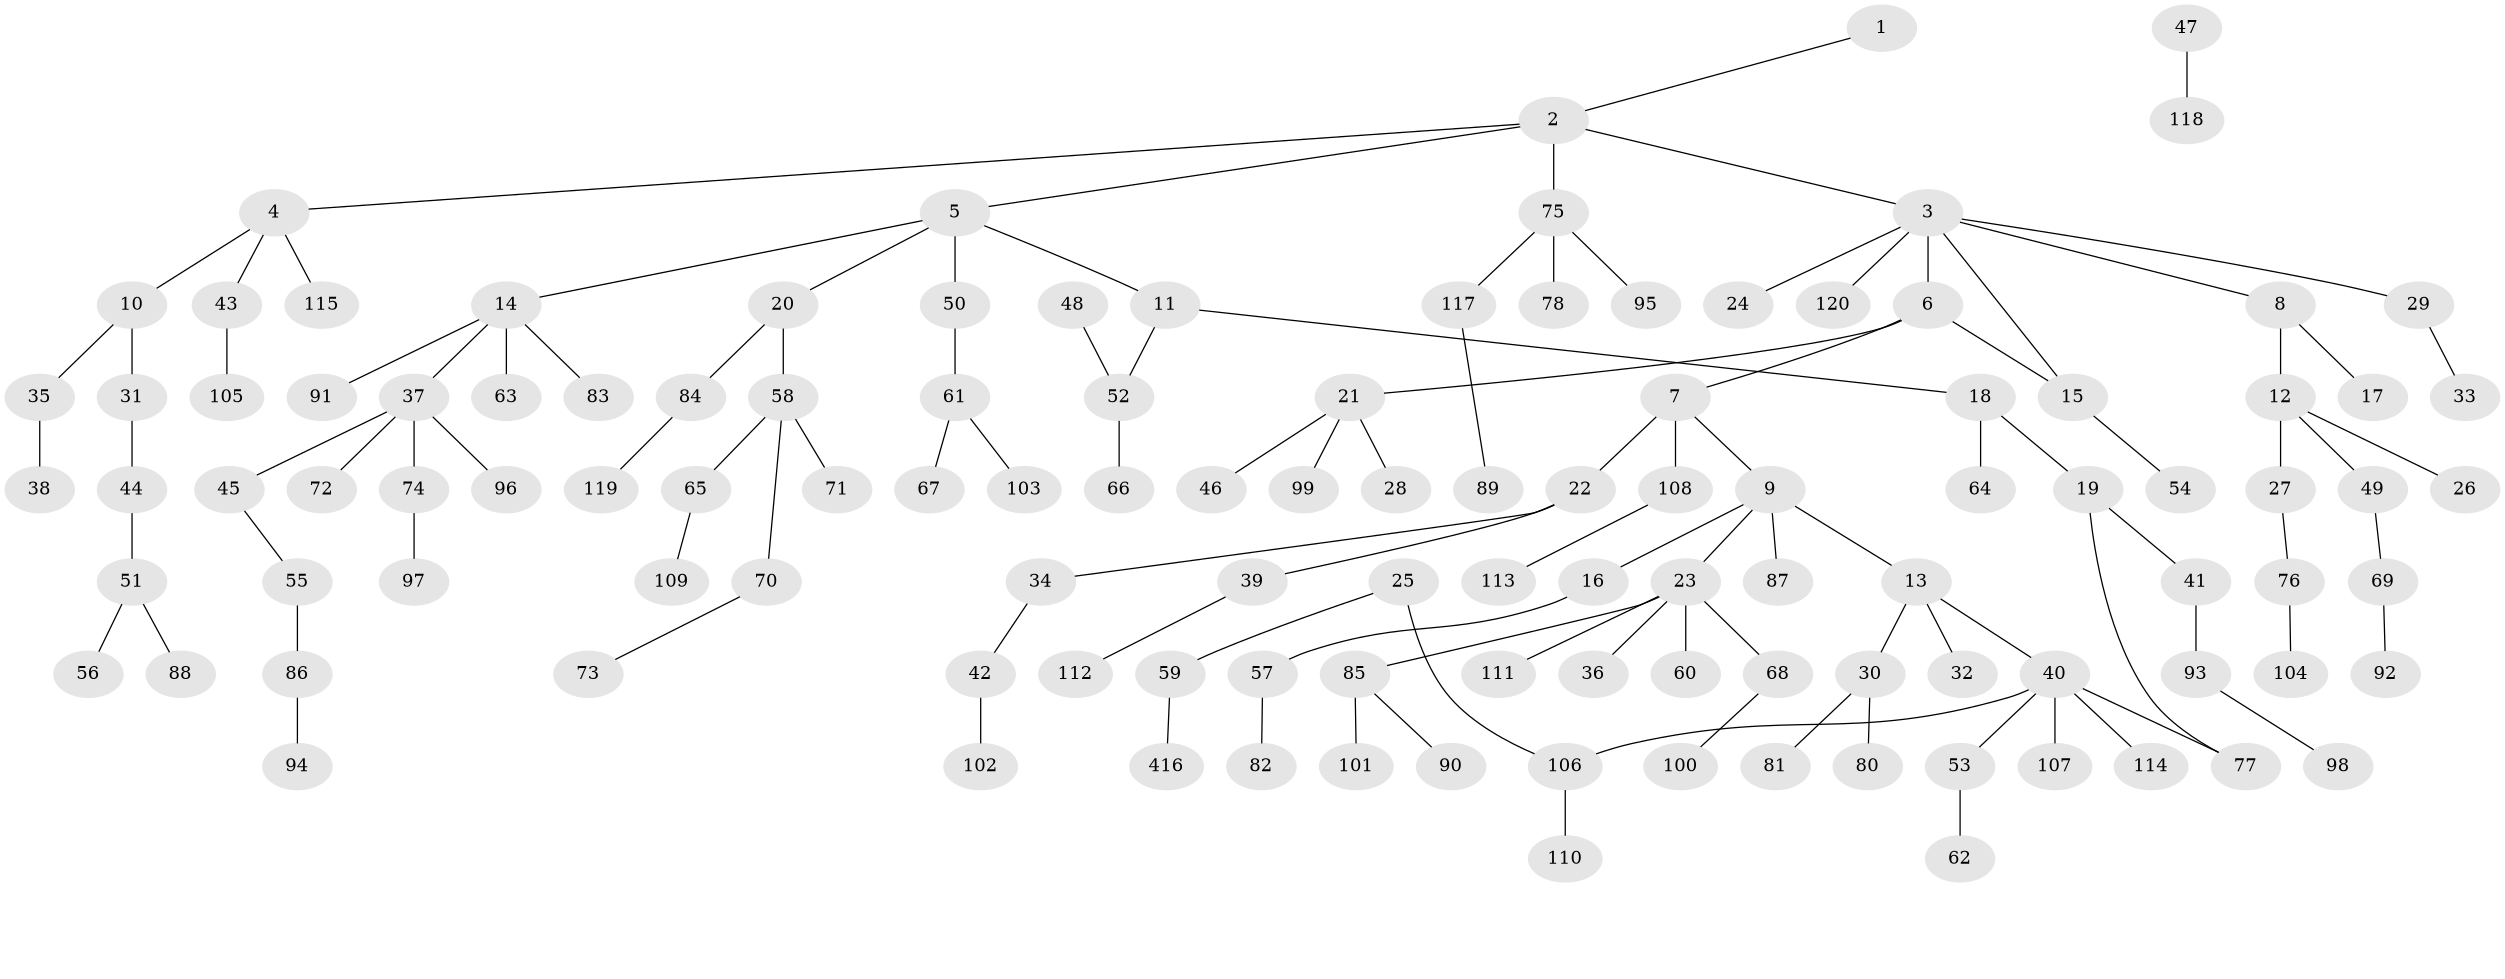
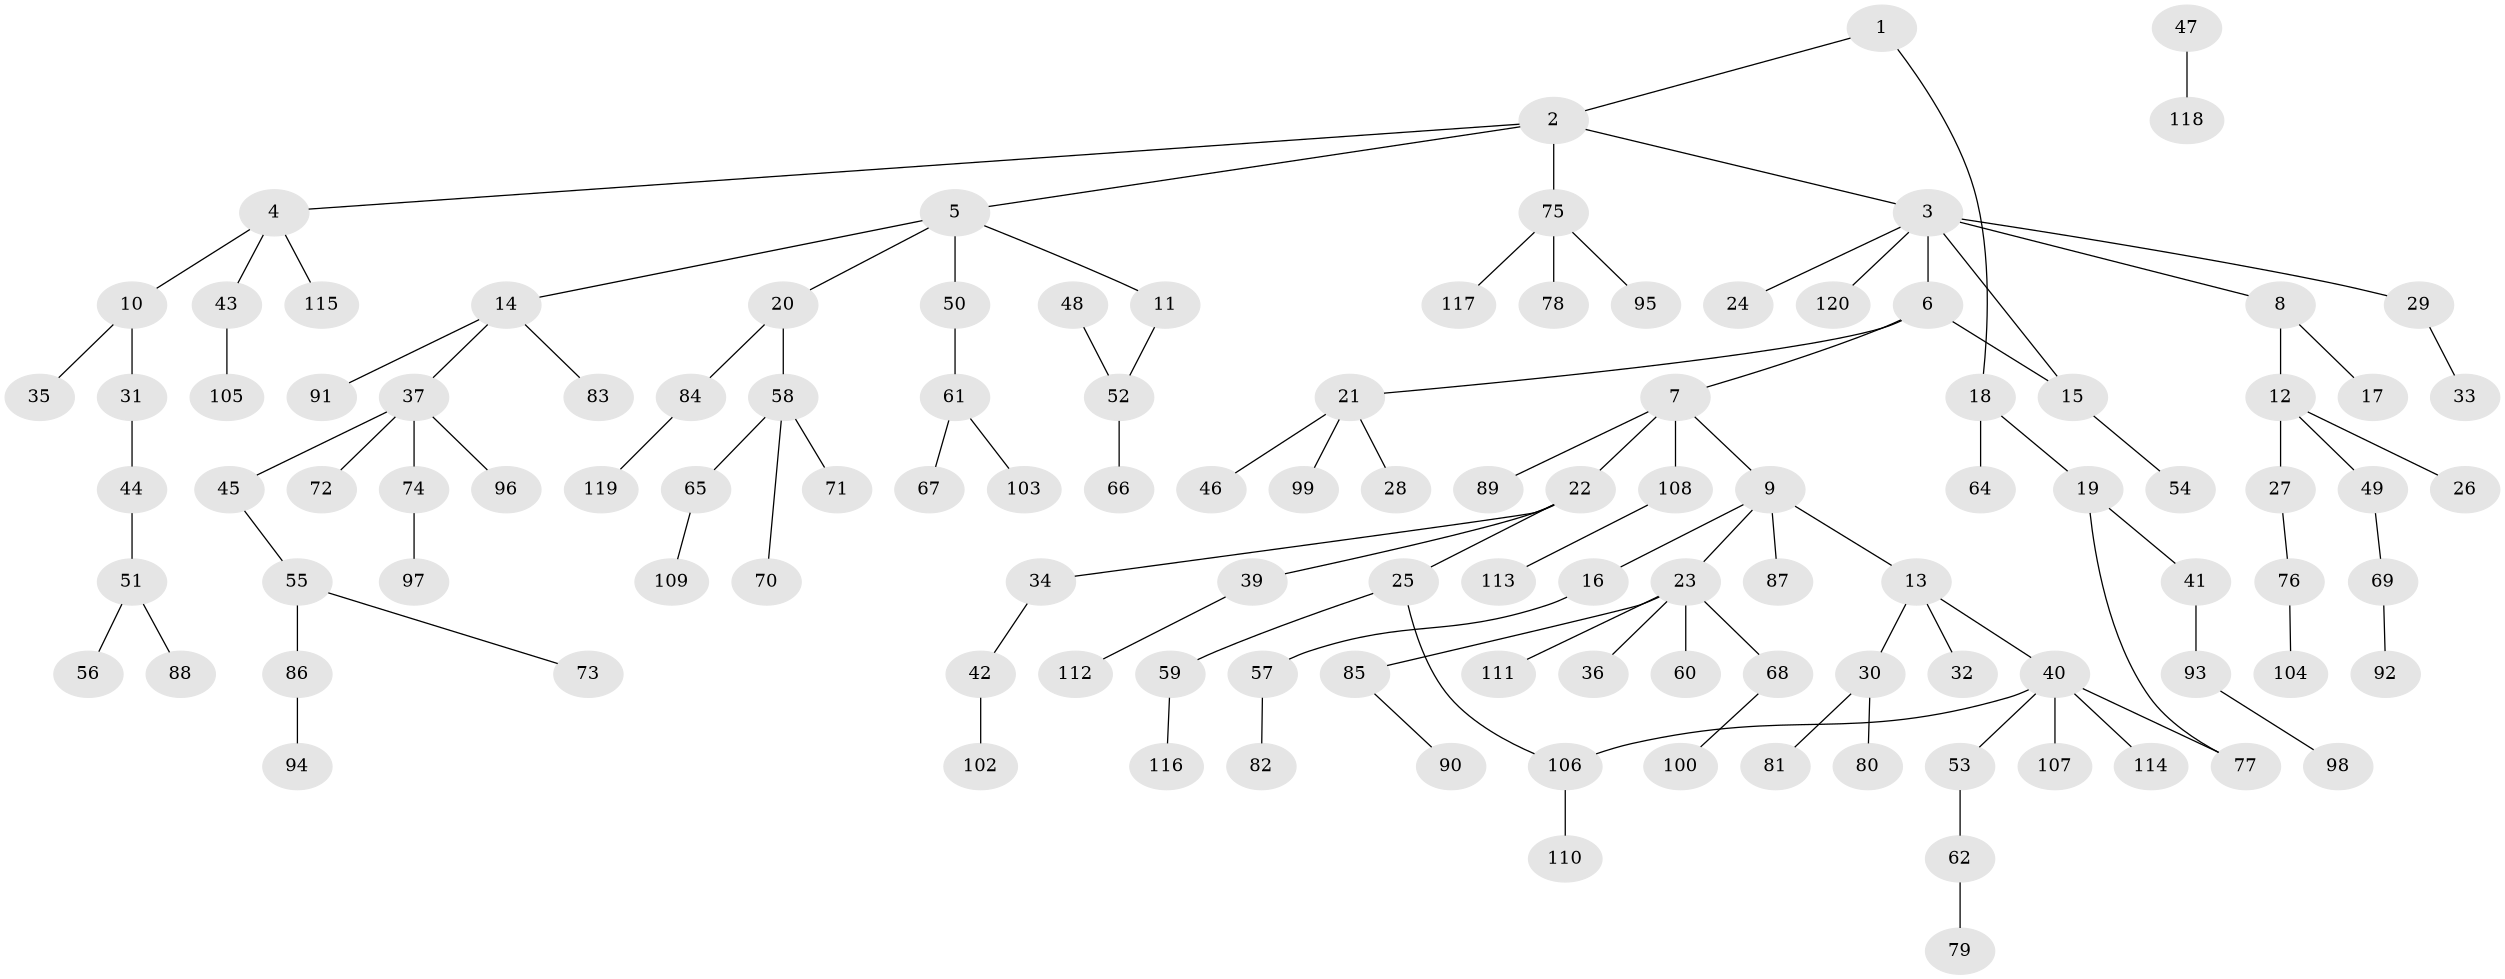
edge "11" -- "18": now "1" -- "18"
node "63": removed
edge "117" -- "89": now "7" -- "89"
node "38": removed
edge "22" -- "25": added
edge "70" -- "73": now "55" -- "73"
node "416": label "416" -> "116"
node "101": removed
node "79": added
